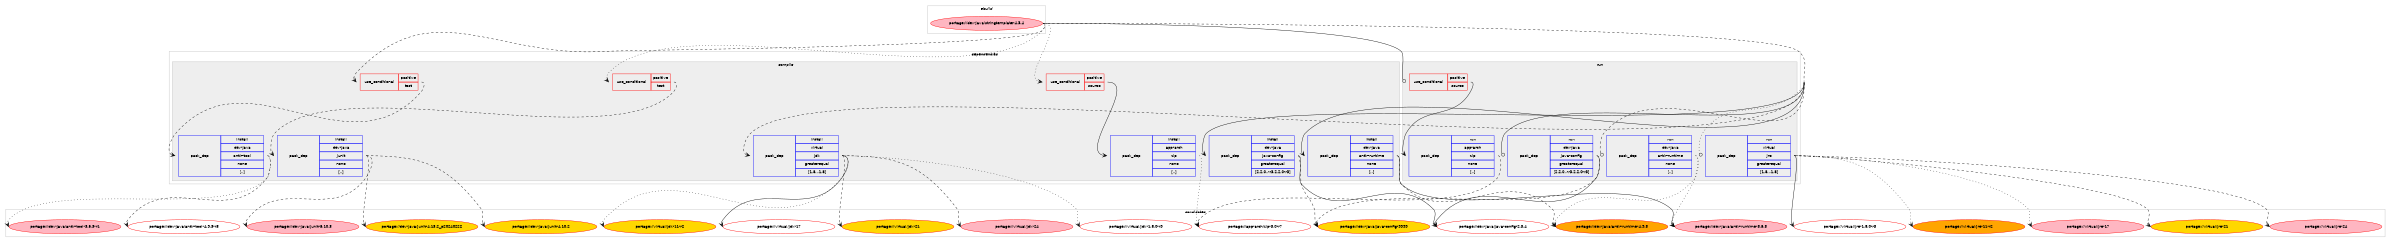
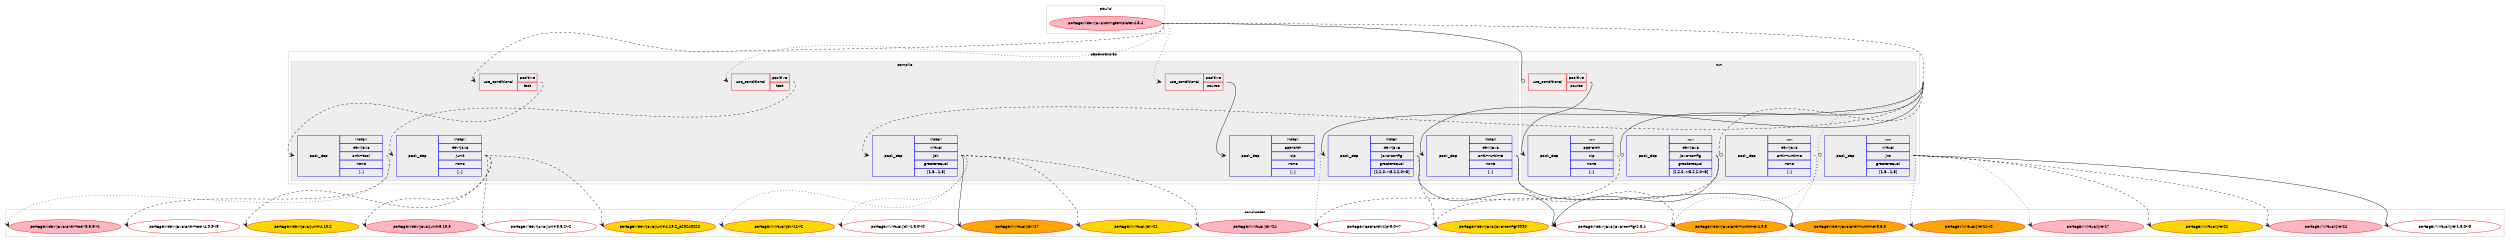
node "portage://dev-java/junit-3.8.2-r2": added
node "portage://virtual/jdk-17": fillcolor white -> orange
node "portage://dev-java/antlr-runtime-3.5.3": fillcolor lightpink -> orange
